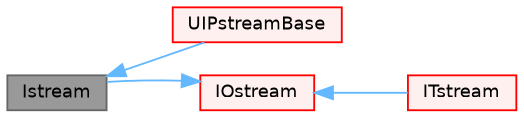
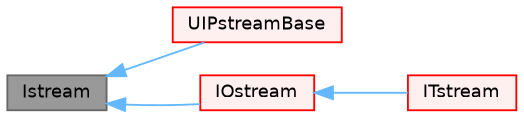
edge "Istream" -> "IOstream": reversed
